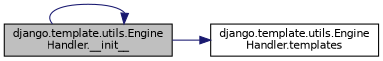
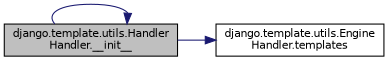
node "django.template.utils.Engine Handler.__init__": label "django.template.utils.Engine Handler.__init__" -> "django.template.utils.Handler Handler.__init__"
